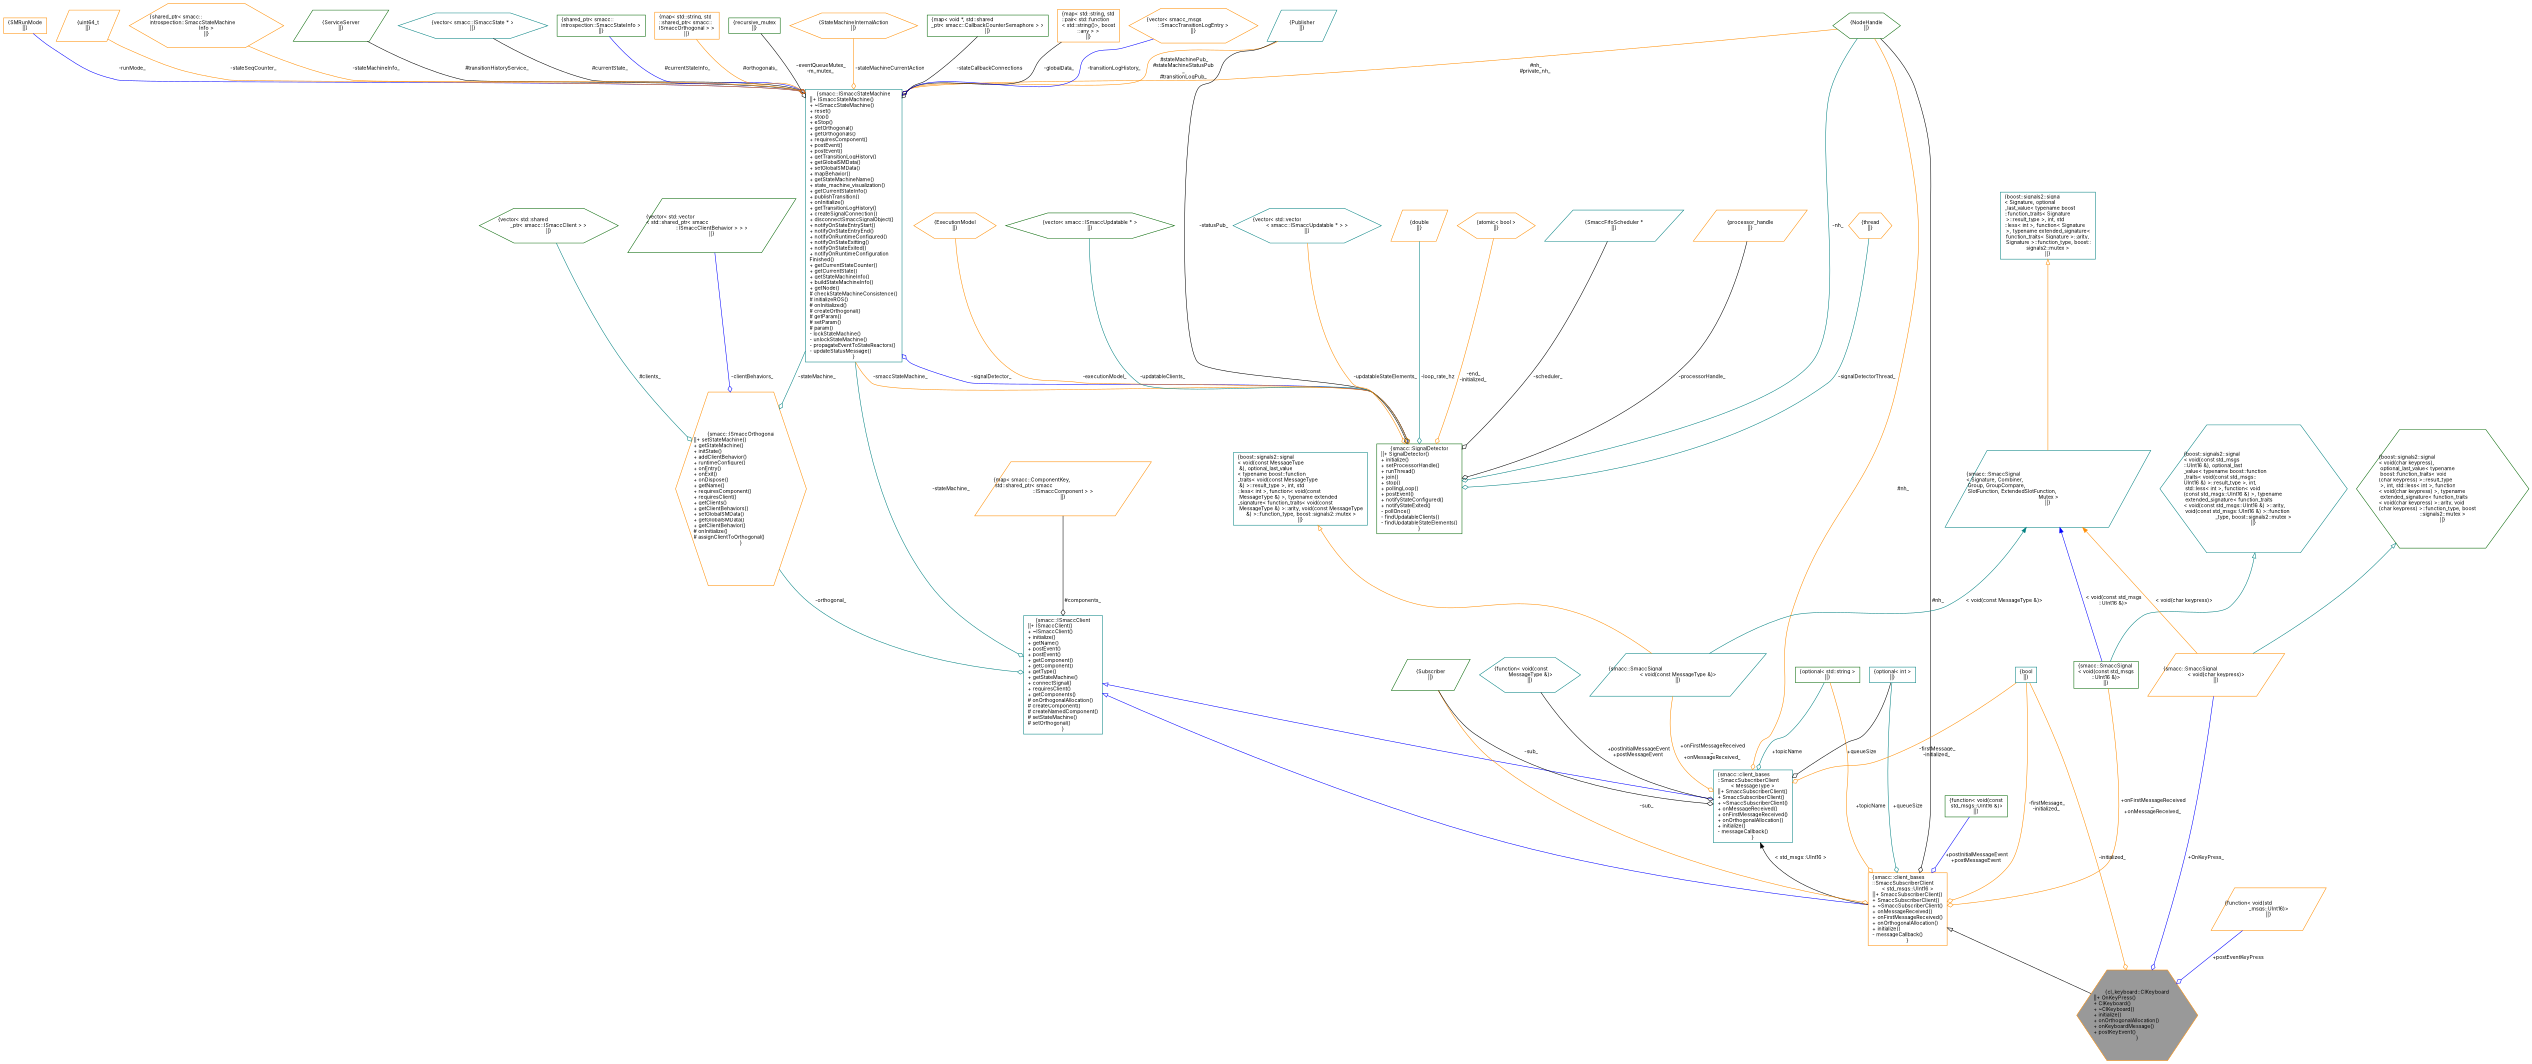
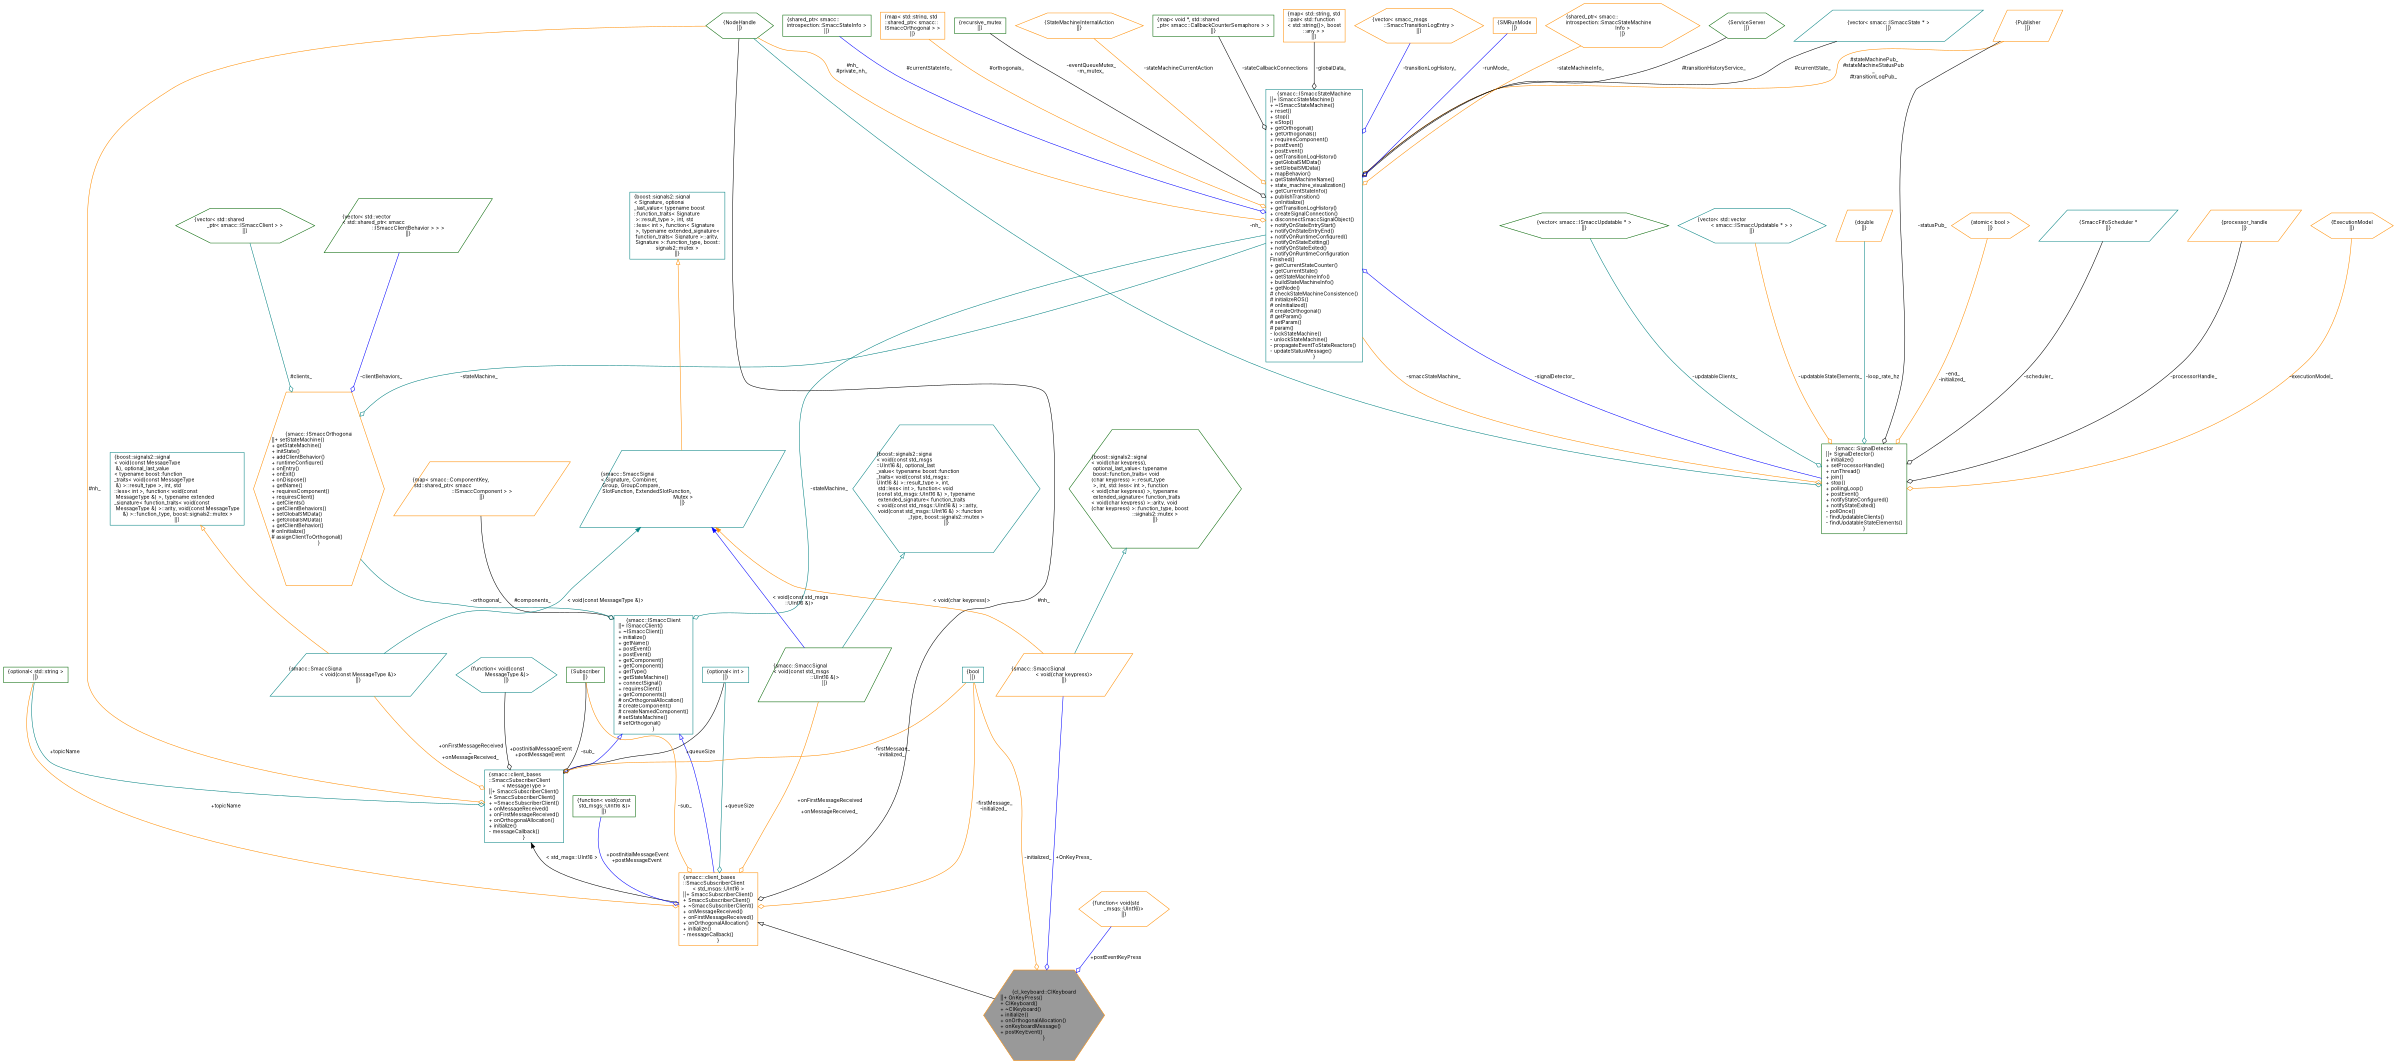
node "{uint64_t ||}": removed
node "{ServiceServer ||}": shape parallelogram -> hexagon
node "{vector< smacc::ISmaccState * > ||}": shape hexagon -> parallelogram
node "{Publisher ||}": color teal -> darkorange
node "{thread ||}": removed
node "{Subscriber ||}": shape parallelogram -> box
node "{smacc::SmaccSignal < void(const std_msgs ::UInt16 &)> ||}": shape box -> parallelogram
node "{function< void(std _msgs::UInt16)> ||}": shape parallelogram -> hexagon
